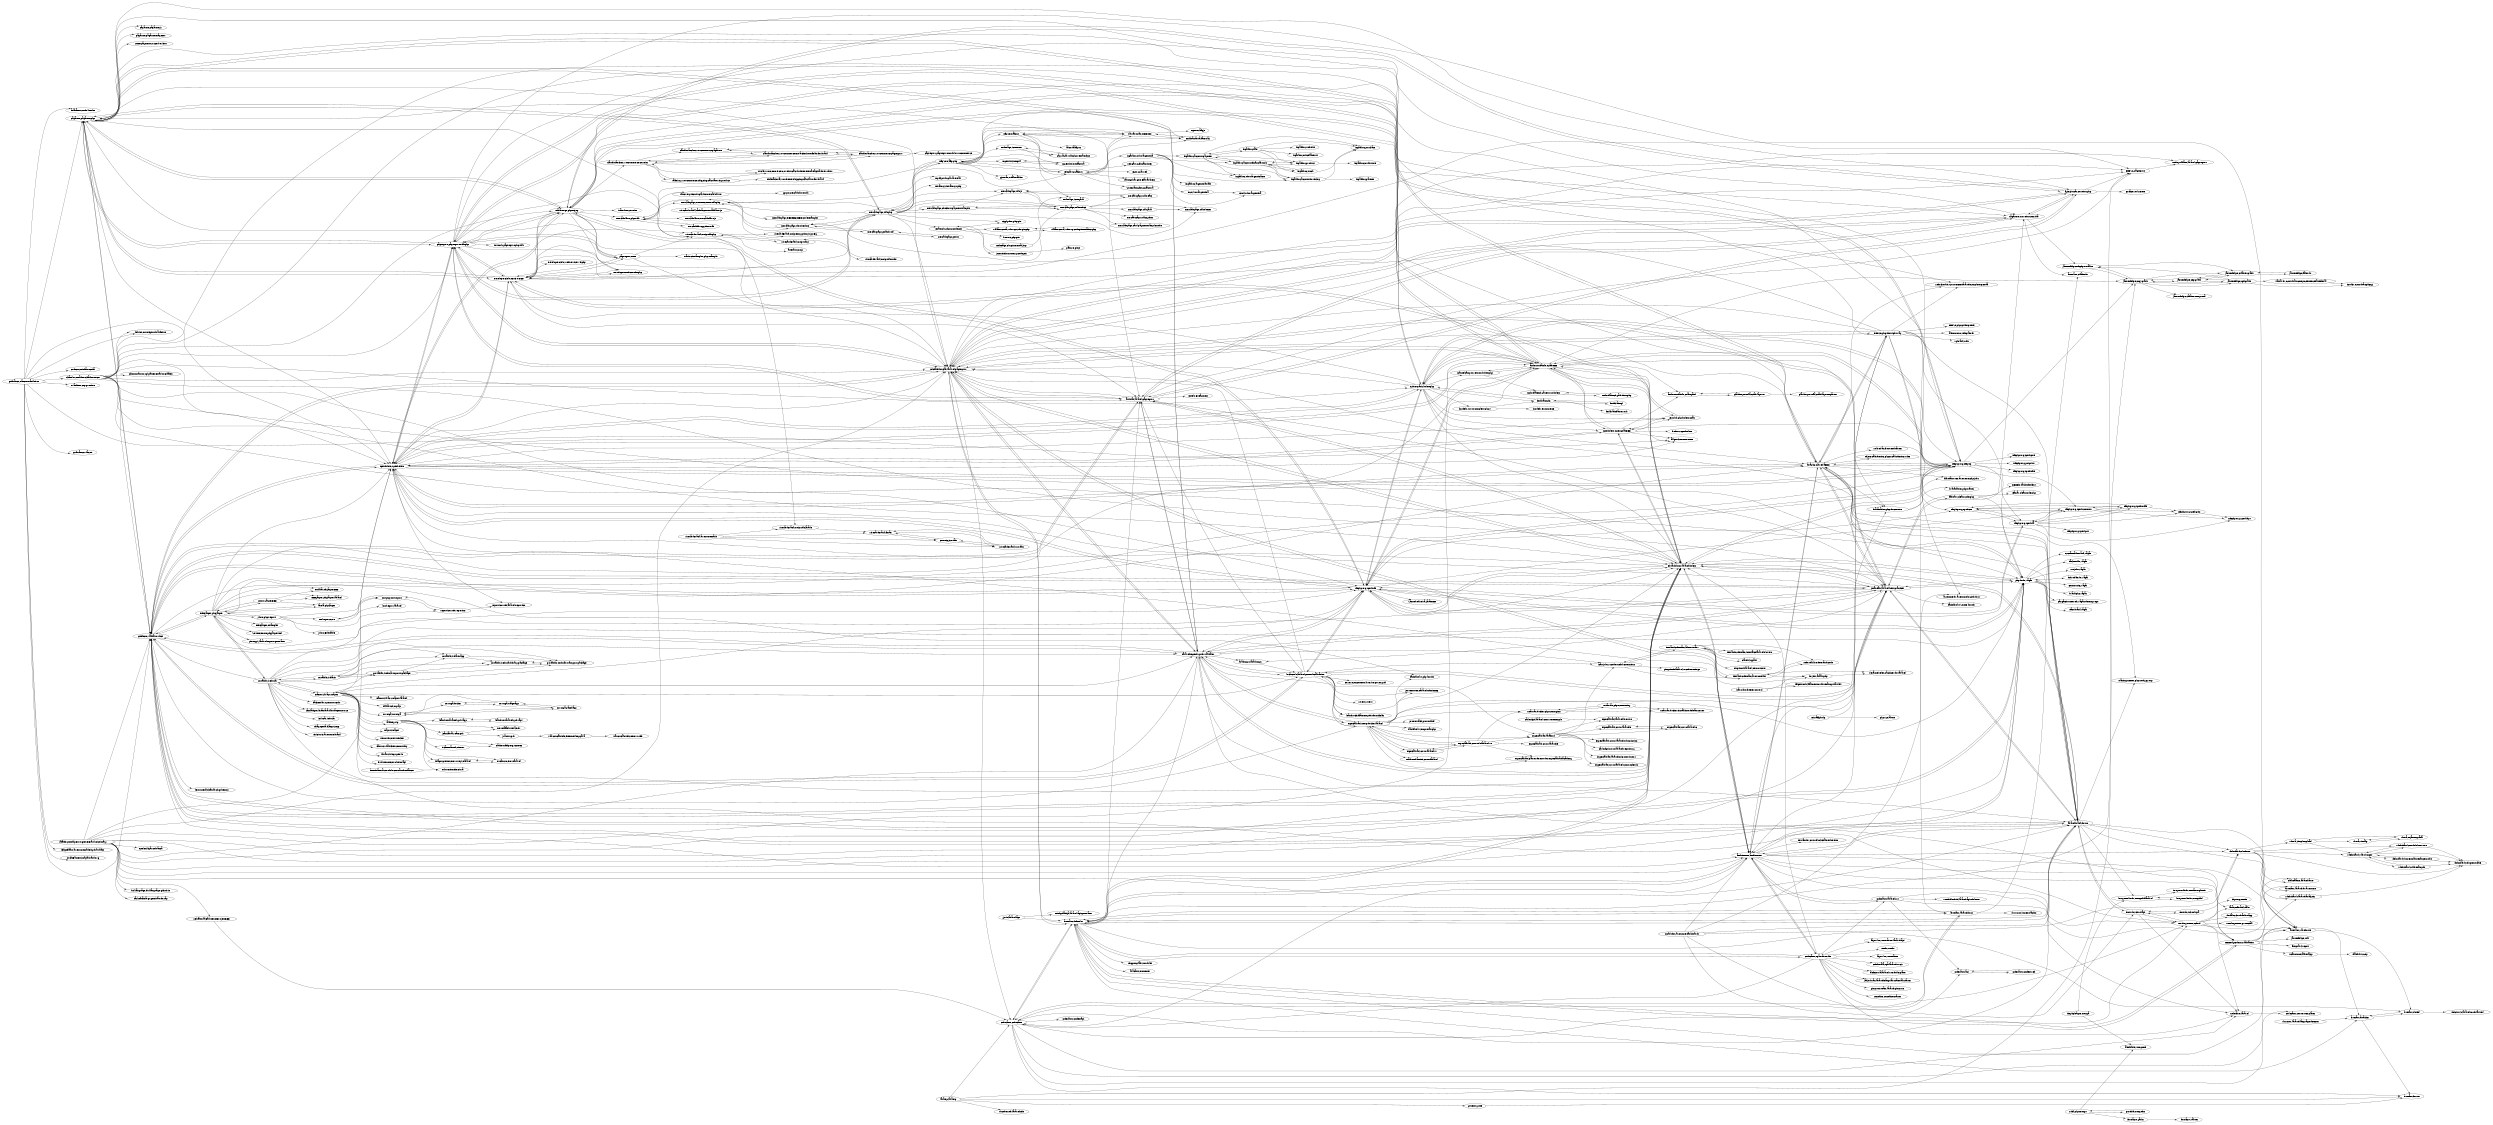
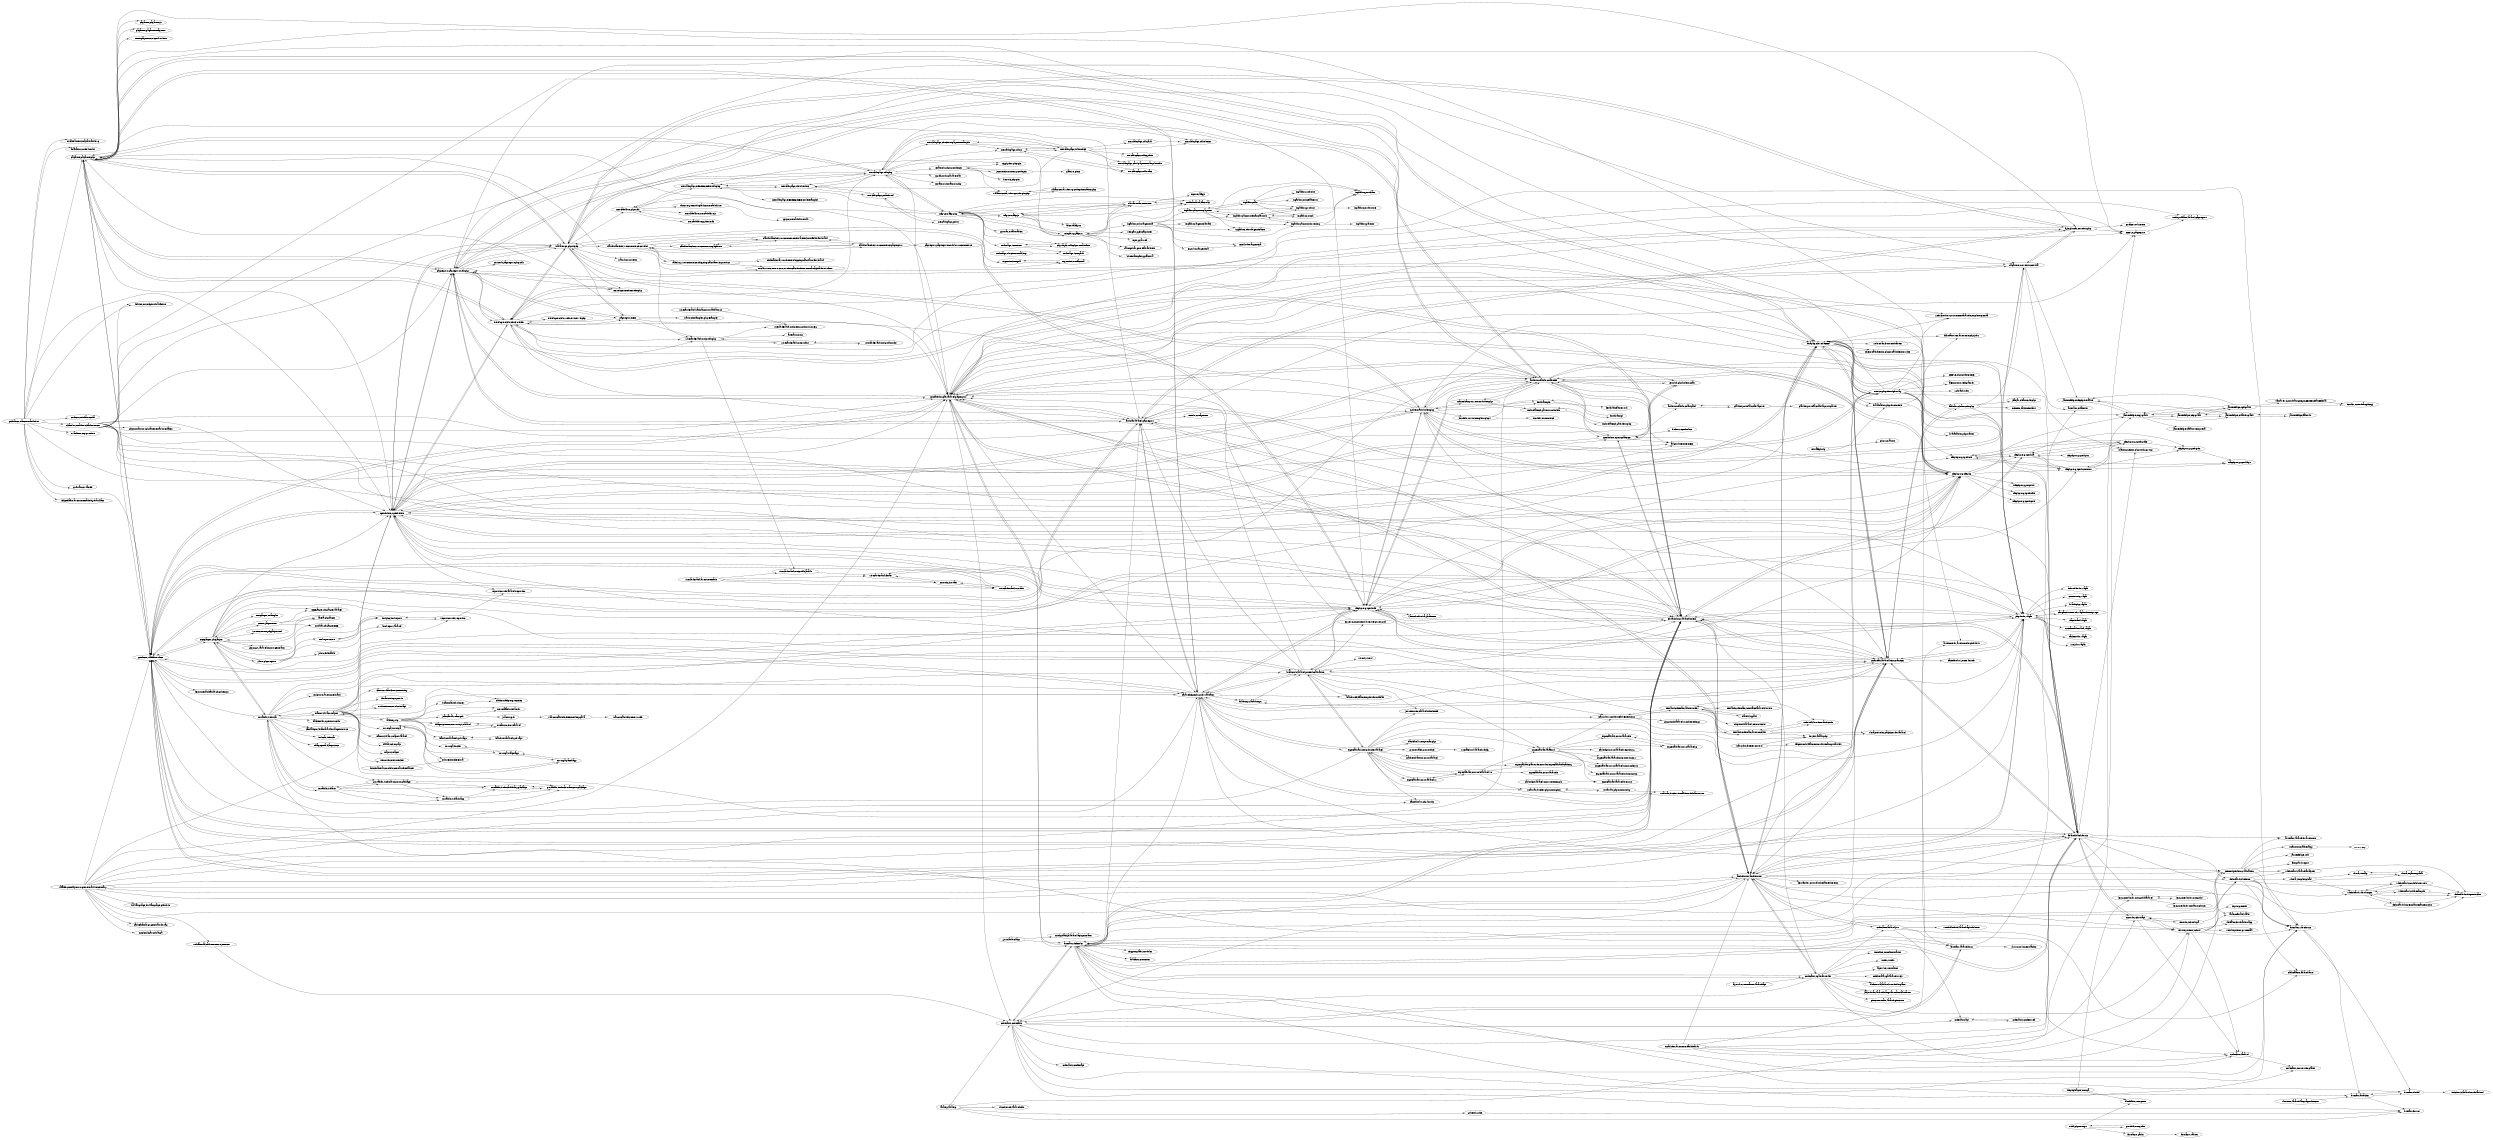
edge "LaravelLegends/pt-br-validator" -> "michaeldouglas/laravel-pagseguro": now "Power-Components/livewire-powergrid" -> "michaeldouglas/laravel-pagseguro"
node "MtDalPizzol/laravel-viltify": added
edge "codecasts/spa-starter-kit" -> "layer7be/vue-starter-laravel-api": reversed
node "diasfulvio/Cep": label "diasfulvio/Cep" -> "termo/Cep"
